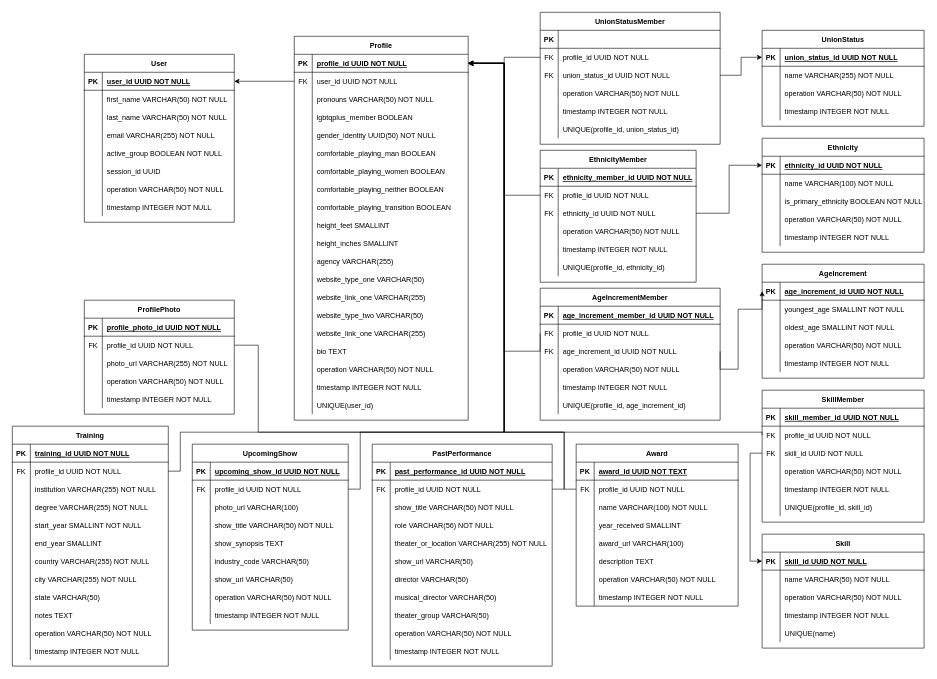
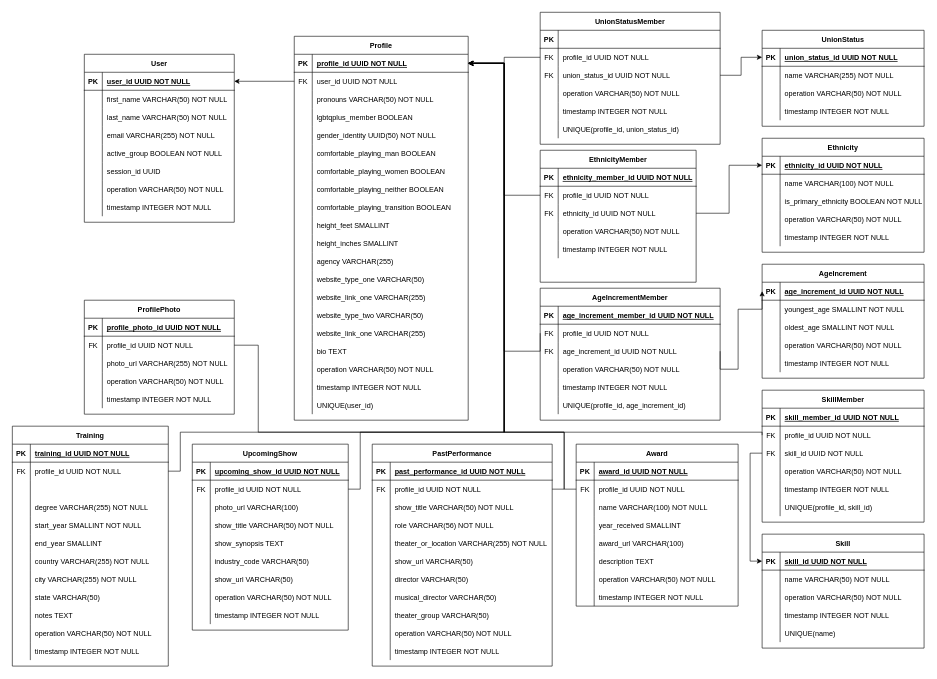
node "UNIQUE(profile_id, ethnicity_id)": removed
node "award_id UUID NOT TEXT": label "award_id UUID NOT TEXT" -> "award_id UUID NOT NULL"
node "institution VARCHAR(255) NOT NULL": removed
